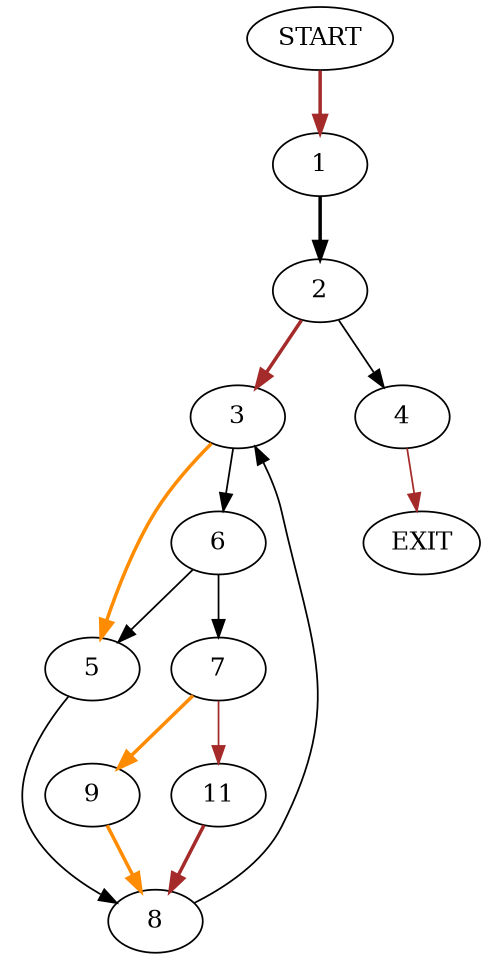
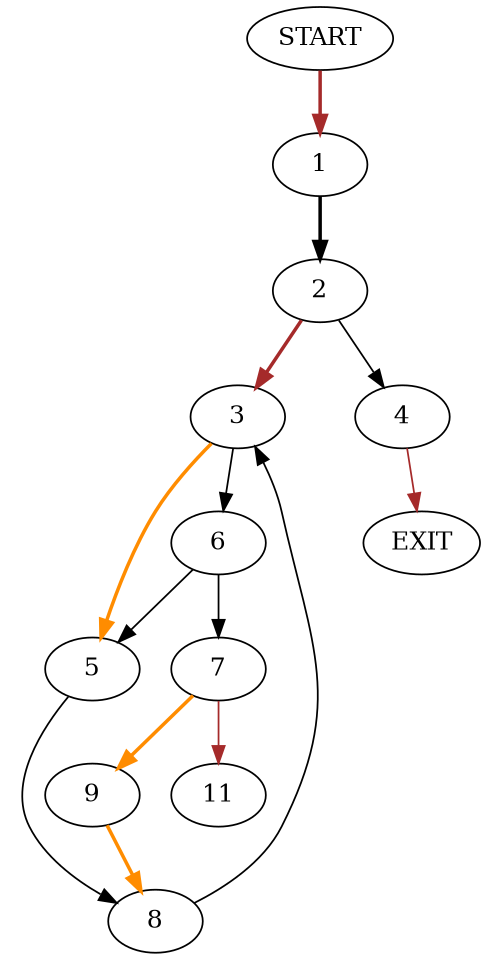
edge "11" -> "8": removed
